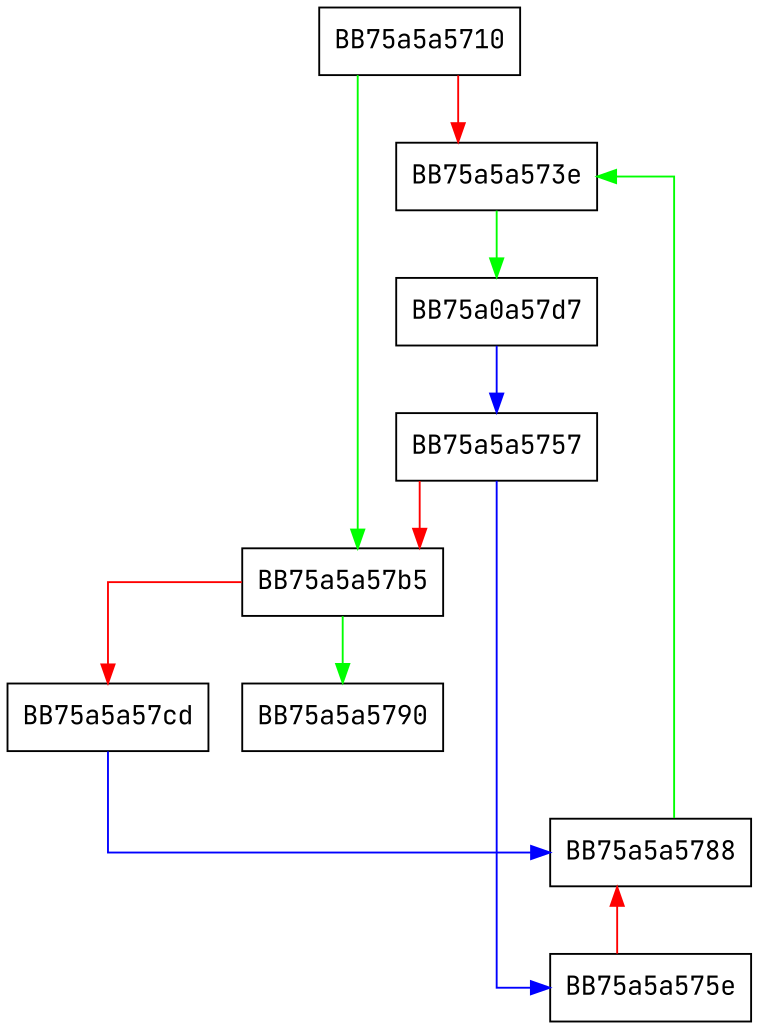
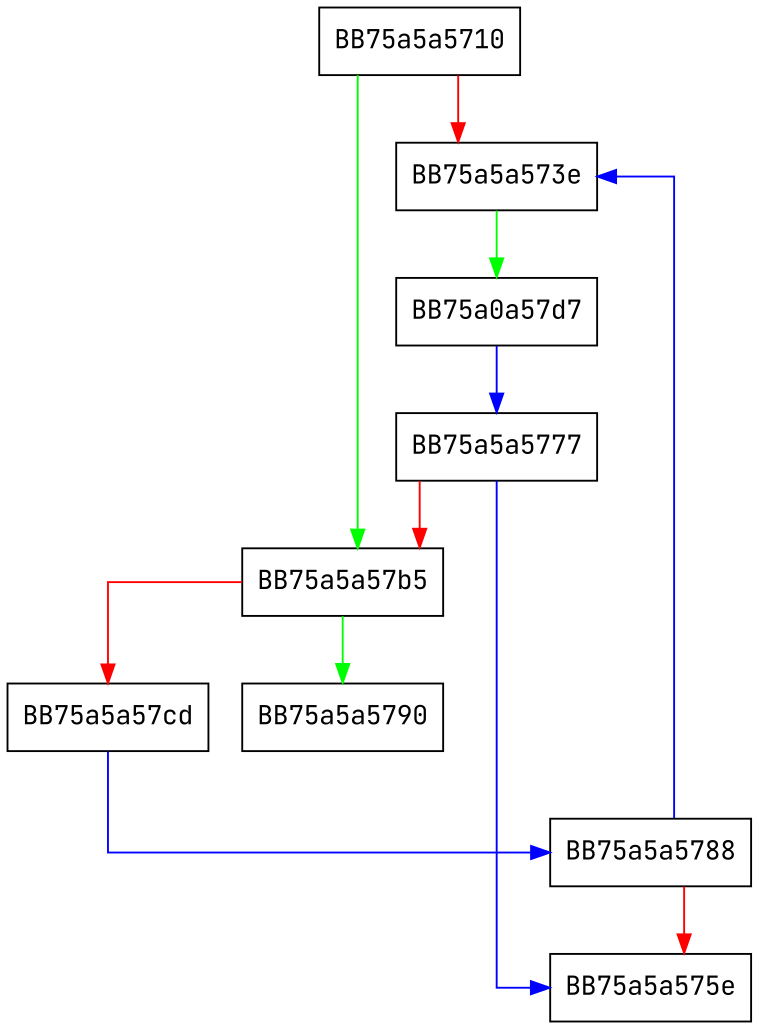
node "BB75a5a5757": label "BB75a5a5757" -> "BB75a5a5777"
edge "BB75a5a5788" -> "BB75a5a573e": color green -> blue
edge "BB75a5a575e" -> "BB75a5a5788": reversed
